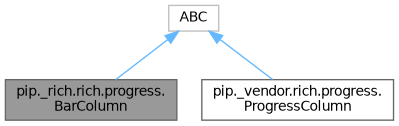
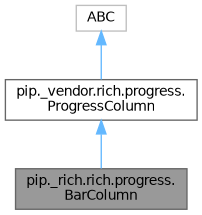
edge "pip._rich.rich.progress. BarColumn" -> "ABC": now "pip._rich.rich.progress. BarColumn" -> "pip._vendor.rich.progress. ProgressColumn"
